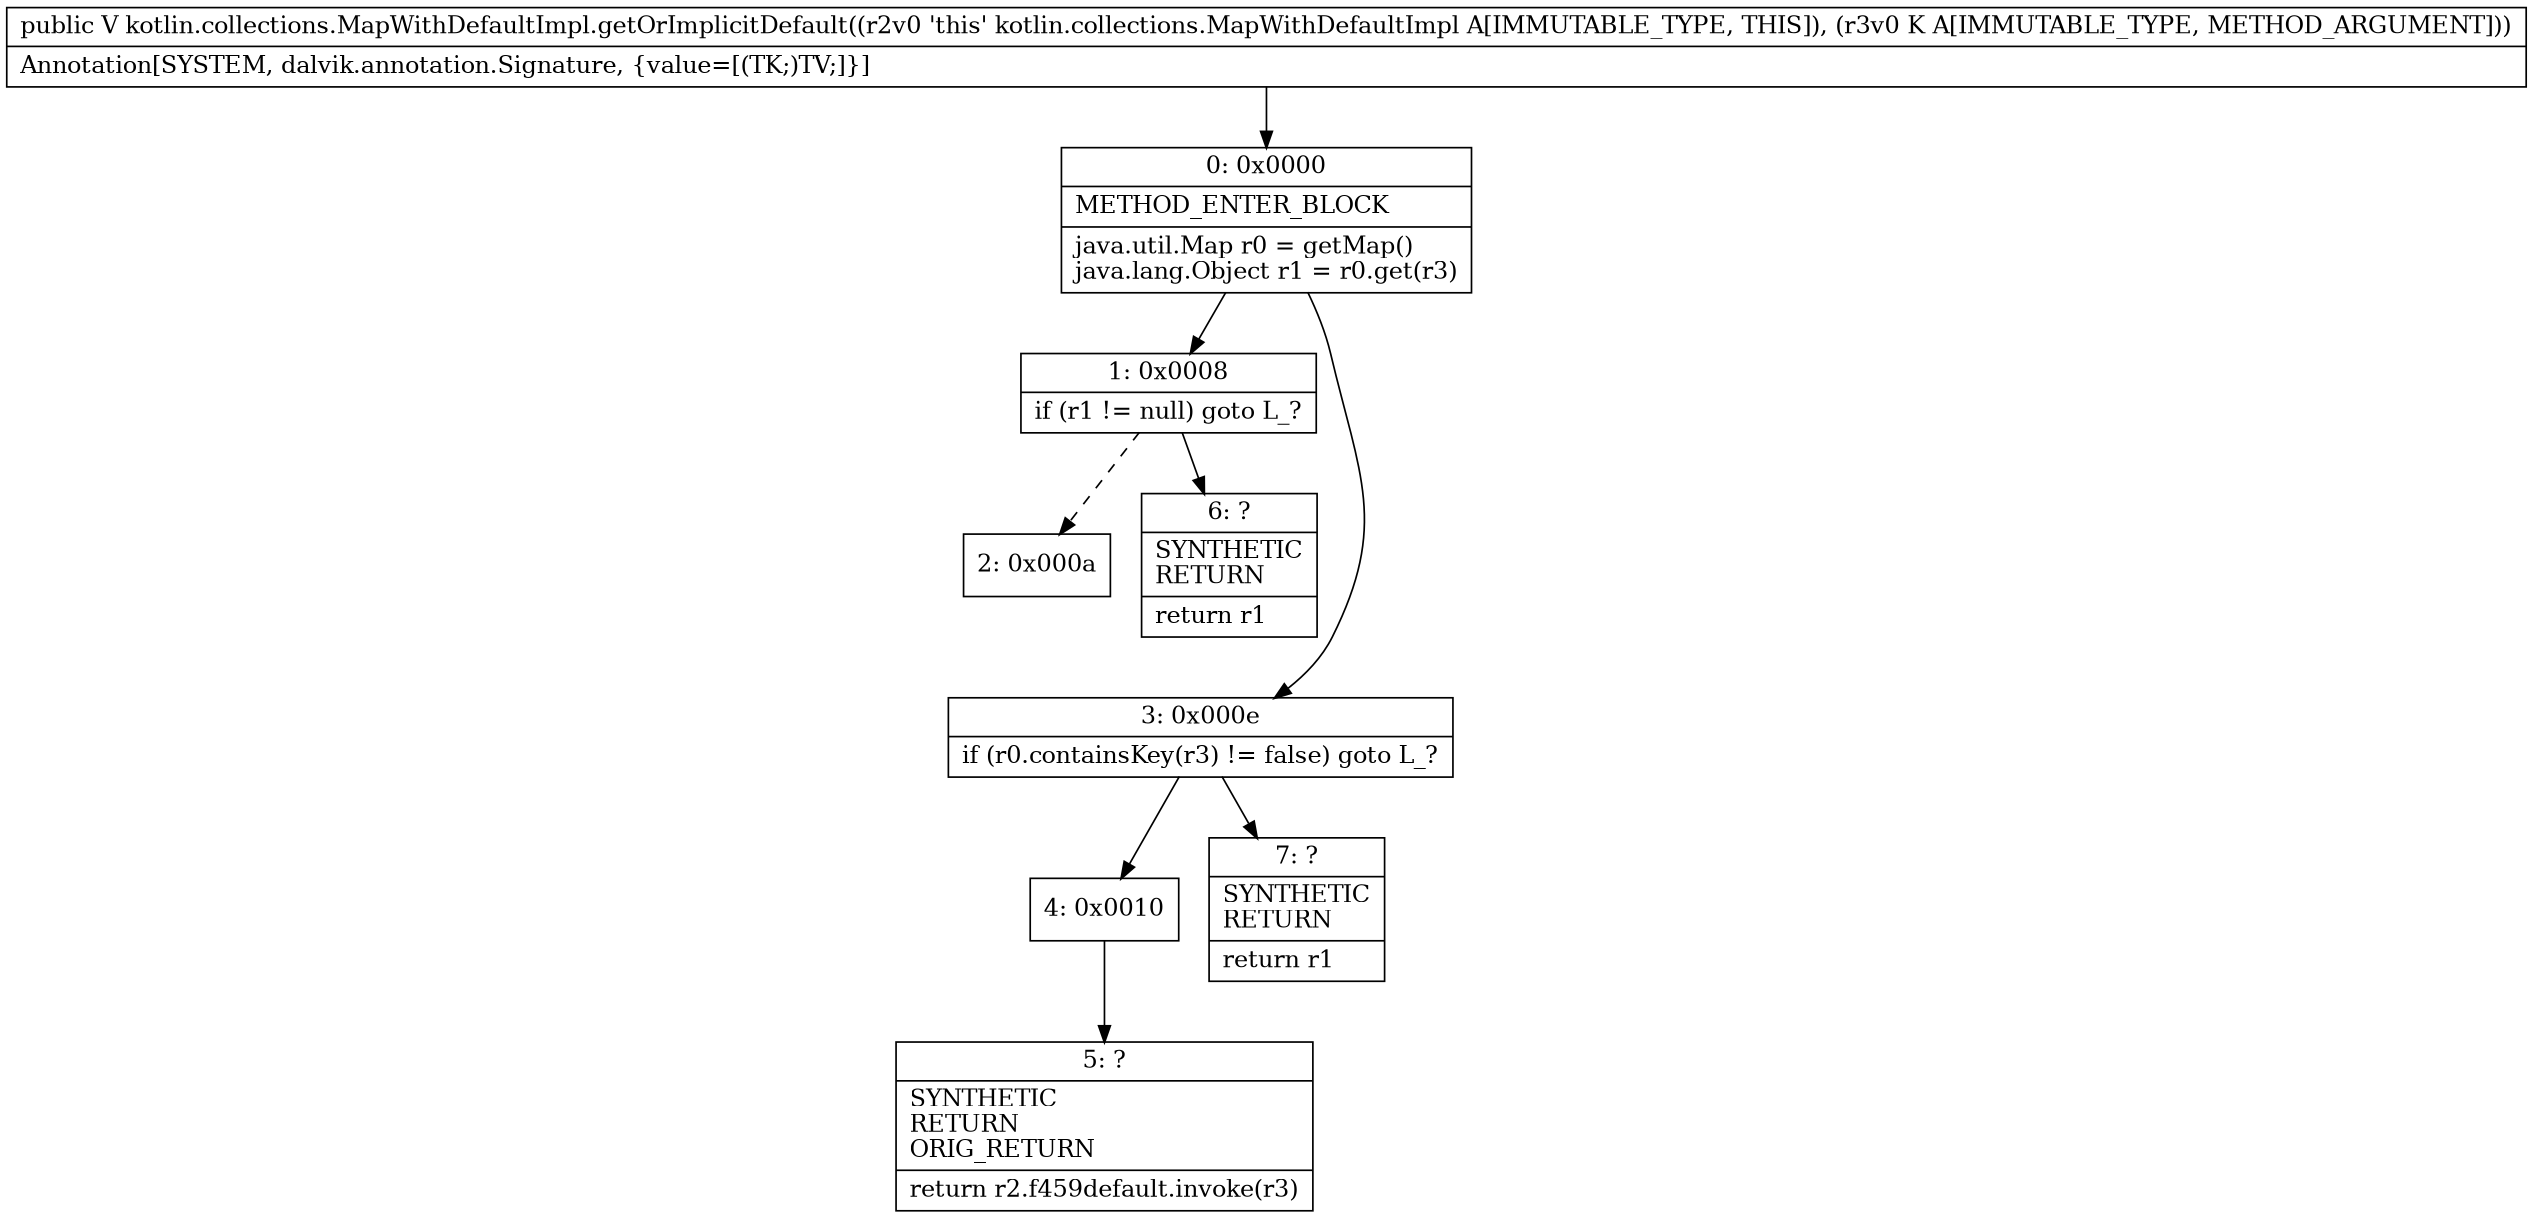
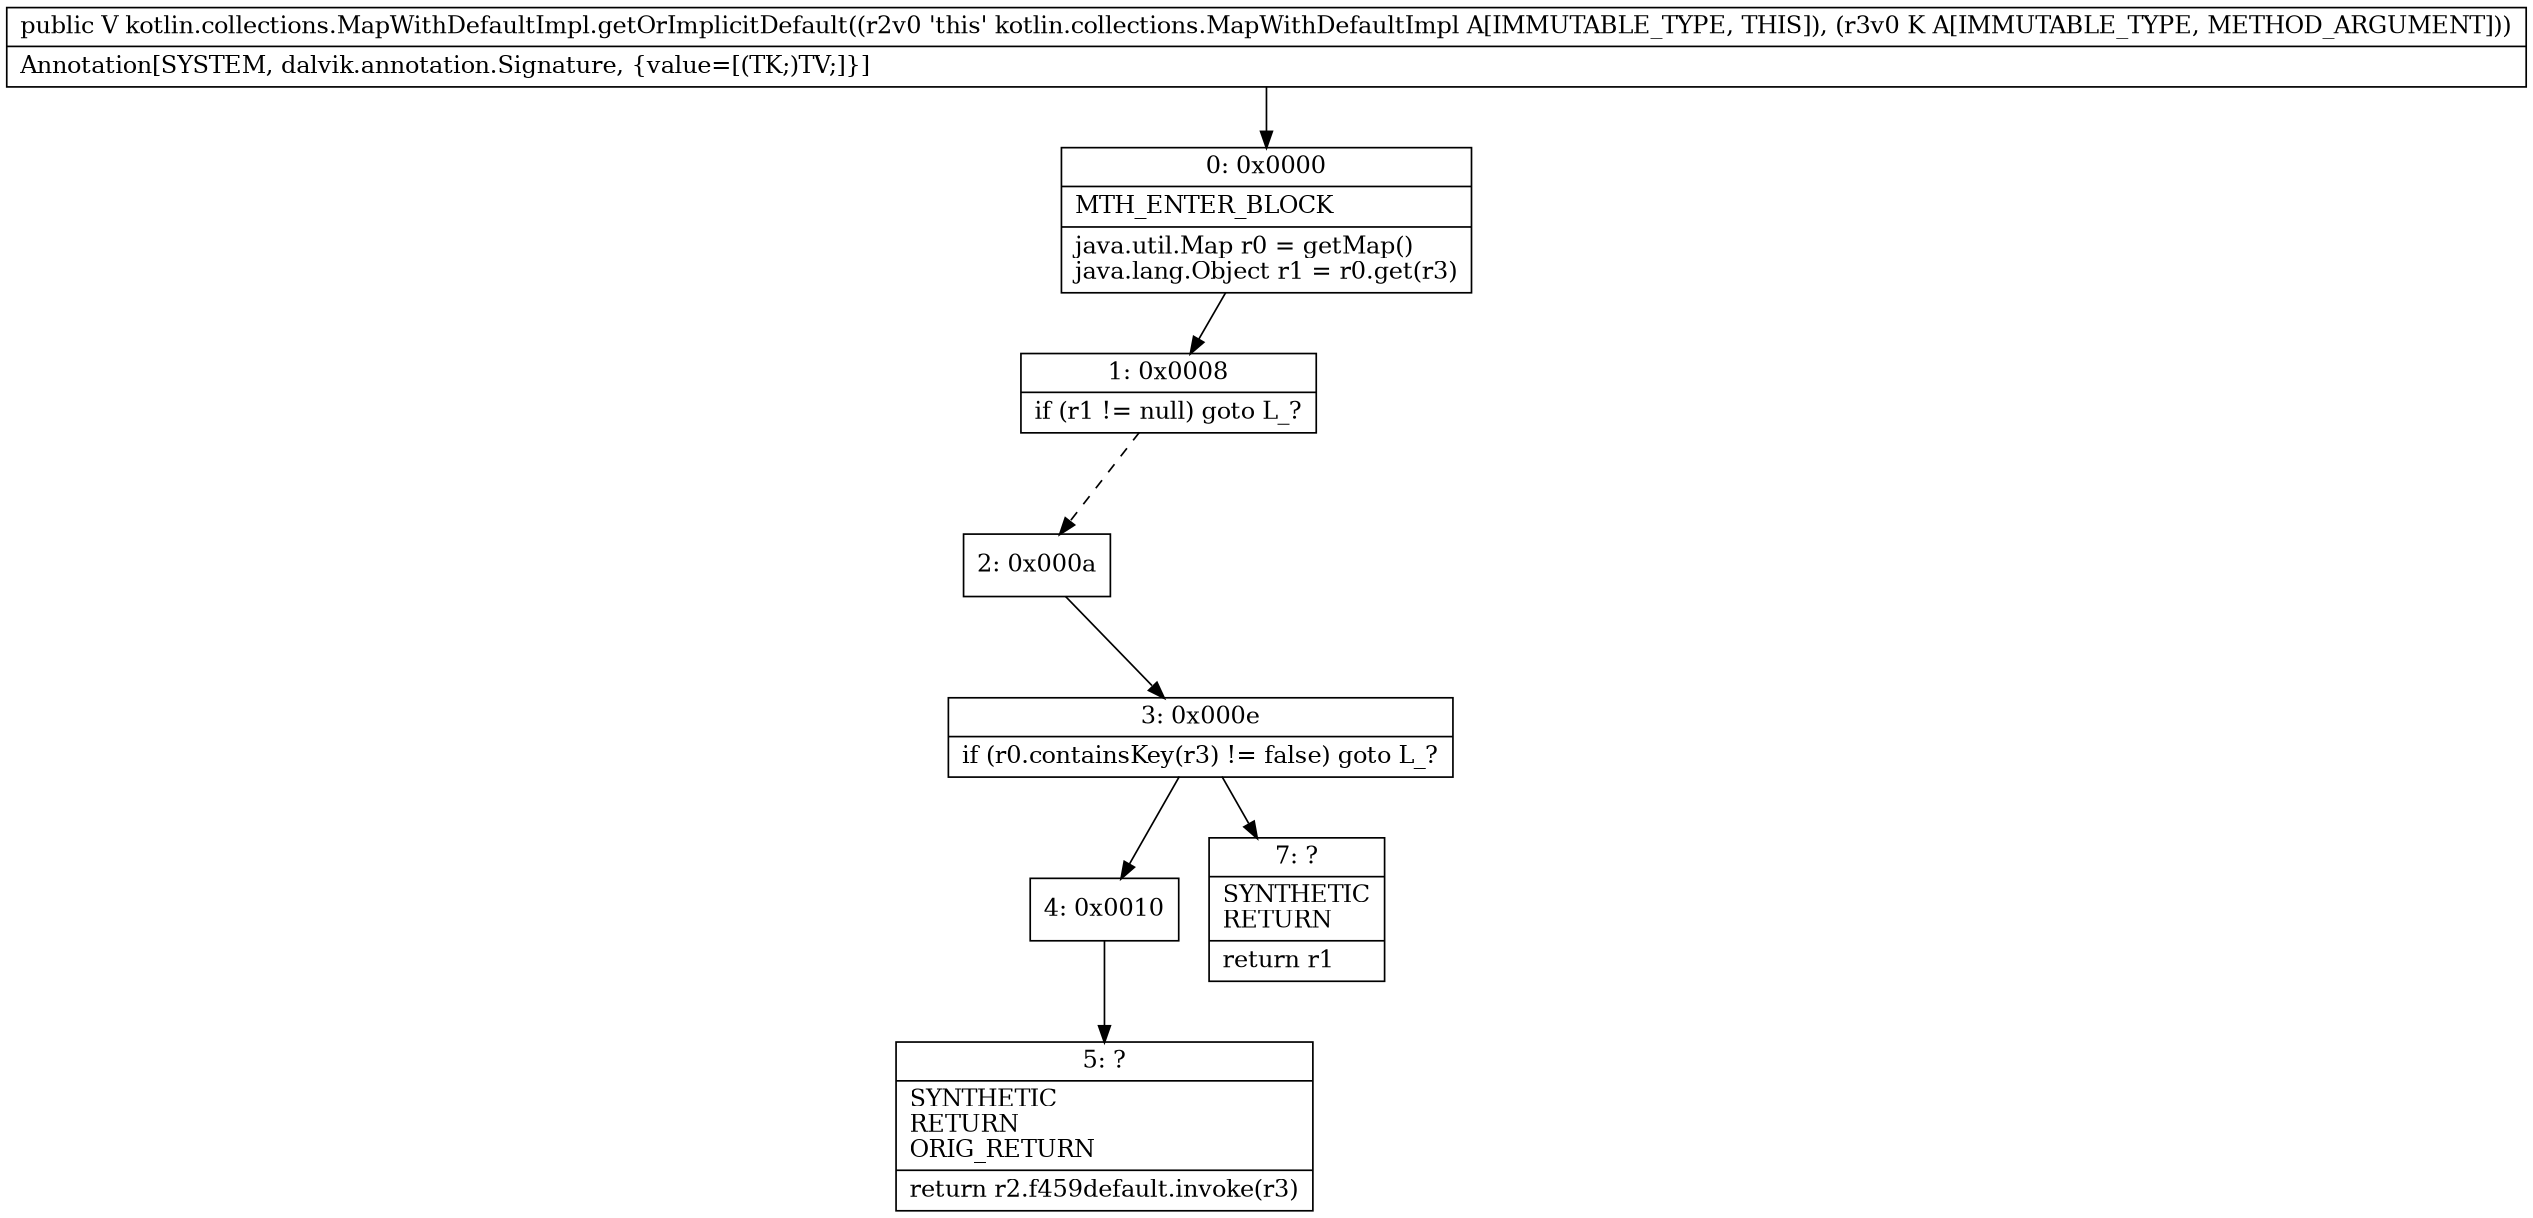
node "0: 0x0000": text "METHOD_ENTER_BLOCK" -> "MTH_ENTER_BLOCK"
edge "0: 0x0000" -> "3: 0x000e": now "2: 0x000a" -> "3: 0x000e"
node "6: ?": removed
